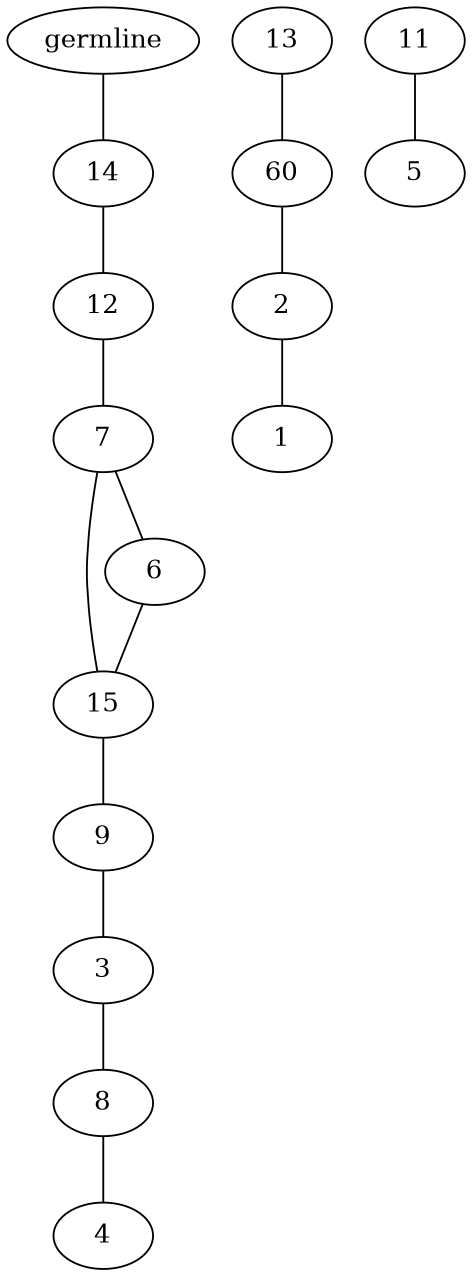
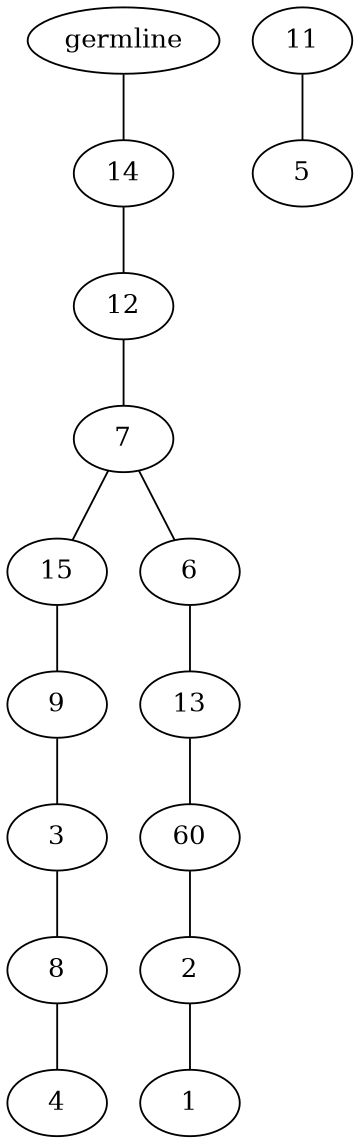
edge "6" -- "15": now "6" -- "13"
